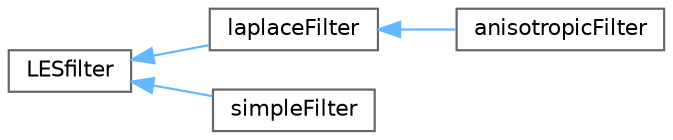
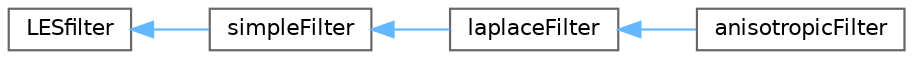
edge "laplaceFilter" -> "LESfilter": now "laplaceFilter" -> "simpleFilter"
